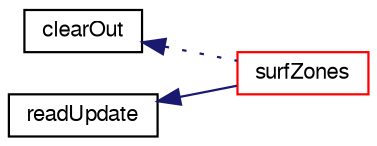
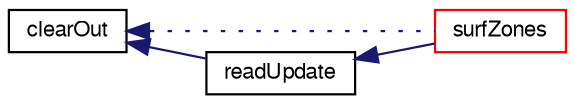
edge "readUpdate" -> "clearOut": added
